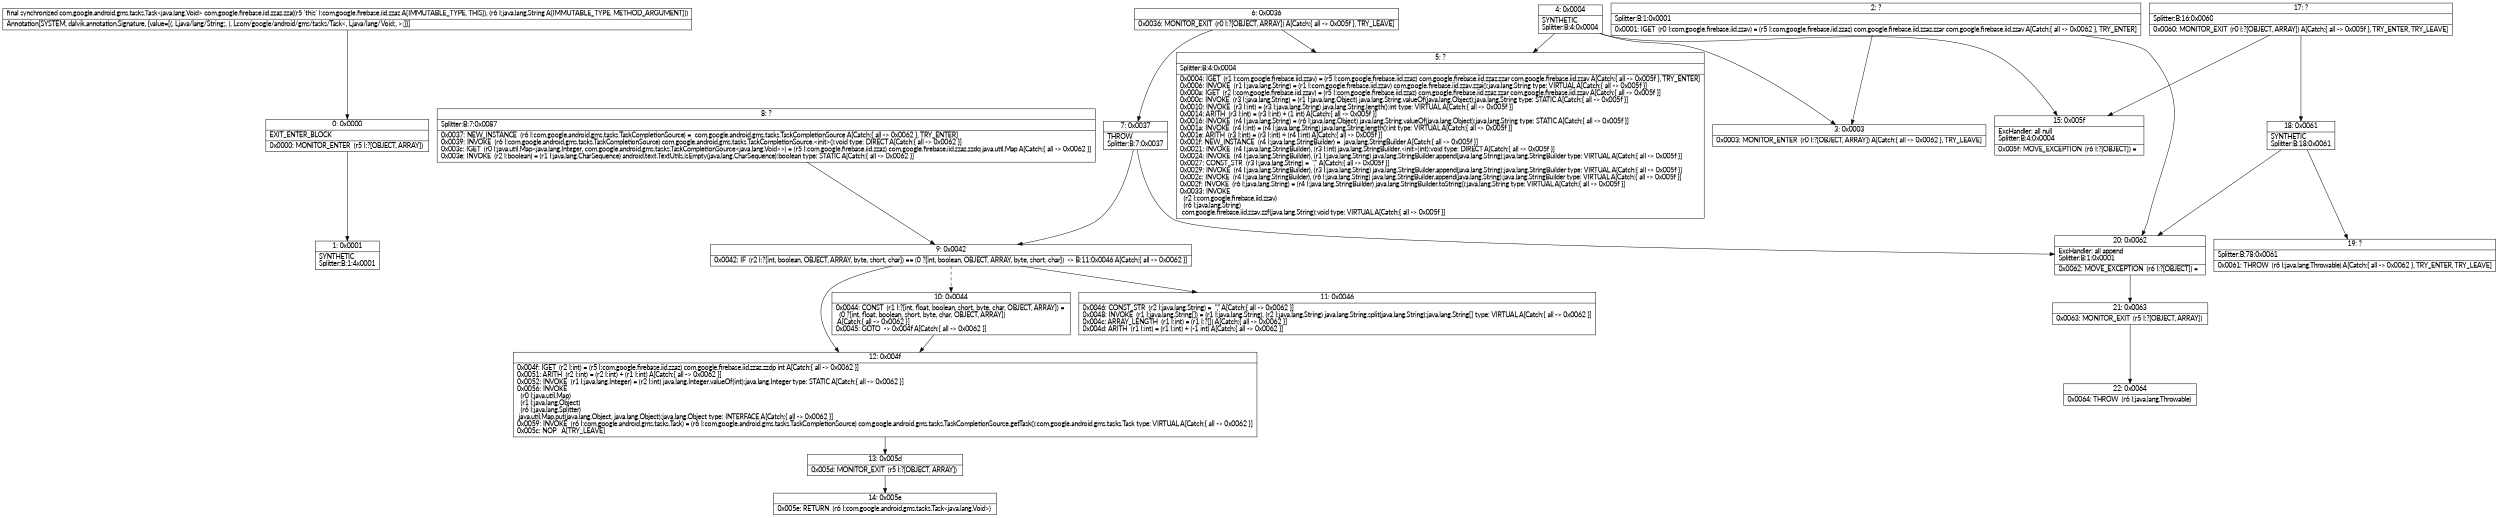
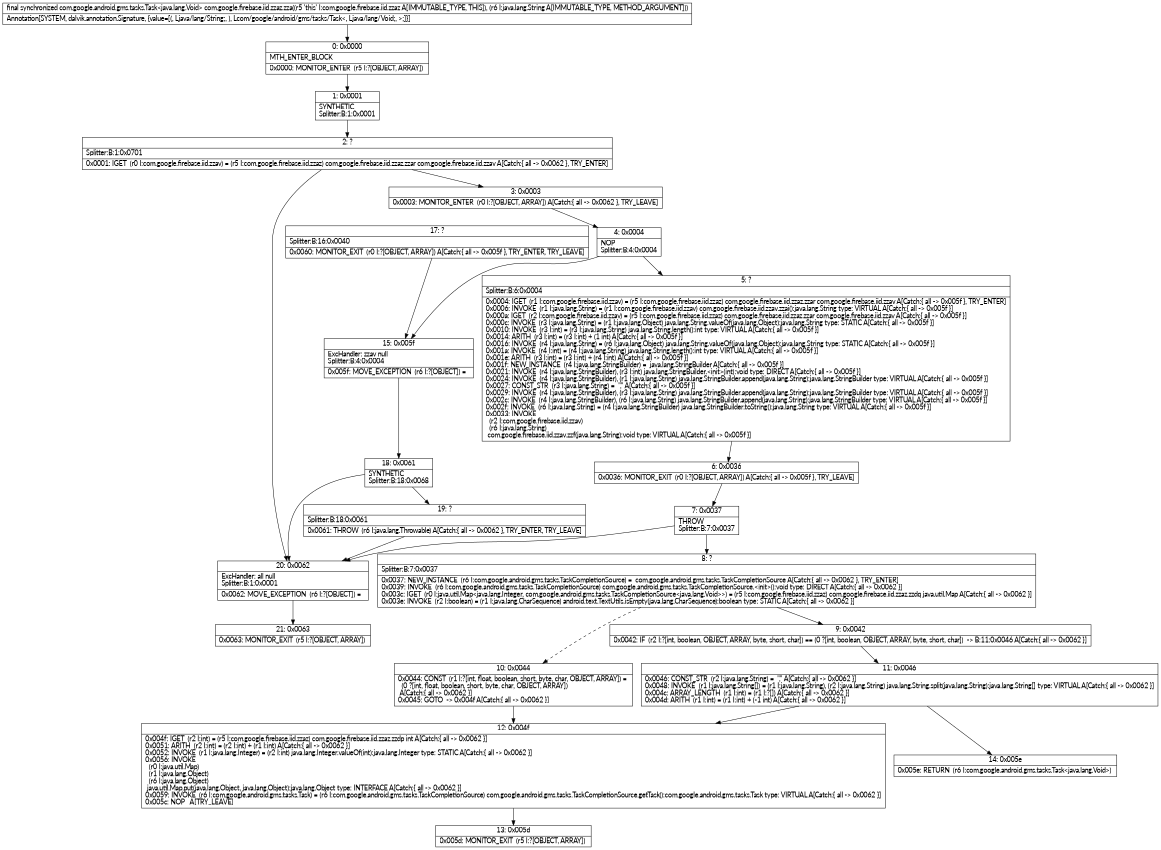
node "2: ?": text "Splitter:B:1:0x0001" -> "Splitter:B:1:0x0701"
node "17: ?": text "Splitter:B:16:0x0060" -> "Splitter:B:16:0x0040"
node "4: 0x0004": text "SYNTHETIC" -> "NOP"
edge "6: 0x0036" -> "5: ?": reversed
edge "4: 0x0004" -> "3: 0x0003": reversed
node "5: ?": text "Splitter:B:4:0x0004" -> "Splitter:B:6:0x0004"
edge "17: ?" -> "18: 0x0061": now "15: 0x005f" -> "18: 0x0061"
node "8: ?": text "Splitter:B:7:0x0087" -> "Splitter:B:7:0x0037"
edge "1: 0x0001" -> "2: ?": added
node "15: 0x005f": text "ExcHandler: all null" -> "ExcHandler: zzav null"
node "0: 0x0000": text "EXIT_ENTER_BLOCK" -> "MTH_ENTER_BLOCK"
node "18: 0x0061": text "Splitter:B:18:0x0061" -> "Splitter:B:18:0x0068"
edge "7: 0x0037" -> "9: 0x0042": now "7: 0x0037" -> "8: ?"
node "20: 0x0062": text "ExcHandler: all append" -> "ExcHandler: all null"
node "19: ?": text "Splitter:B:78:0x0061" -> "Splitter:B:18:0x0061"
node "1: 0x0001": text "Splitter:B:1:4x0001" -> "Splitter:B:1:0x0001"
edge "9: 0x0042" -> "10: 0x0044": now "8: ?" -> "10: 0x0044"
edge "9: 0x0042" -> "12: 0x004f": now "11: 0x0046" -> "12: 0x004f"
node "22: 0x0064": removed
node "12: 0x004f": text "(r6 I:java.lang.Splitter)" -> "(r6 I:java.lang.Object)"
edge "13: 0x005d" -> "14: 0x005e": now "11: 0x0046" -> "14: 0x005e"
edge "19: ?" -> "20: 0x0062": added
